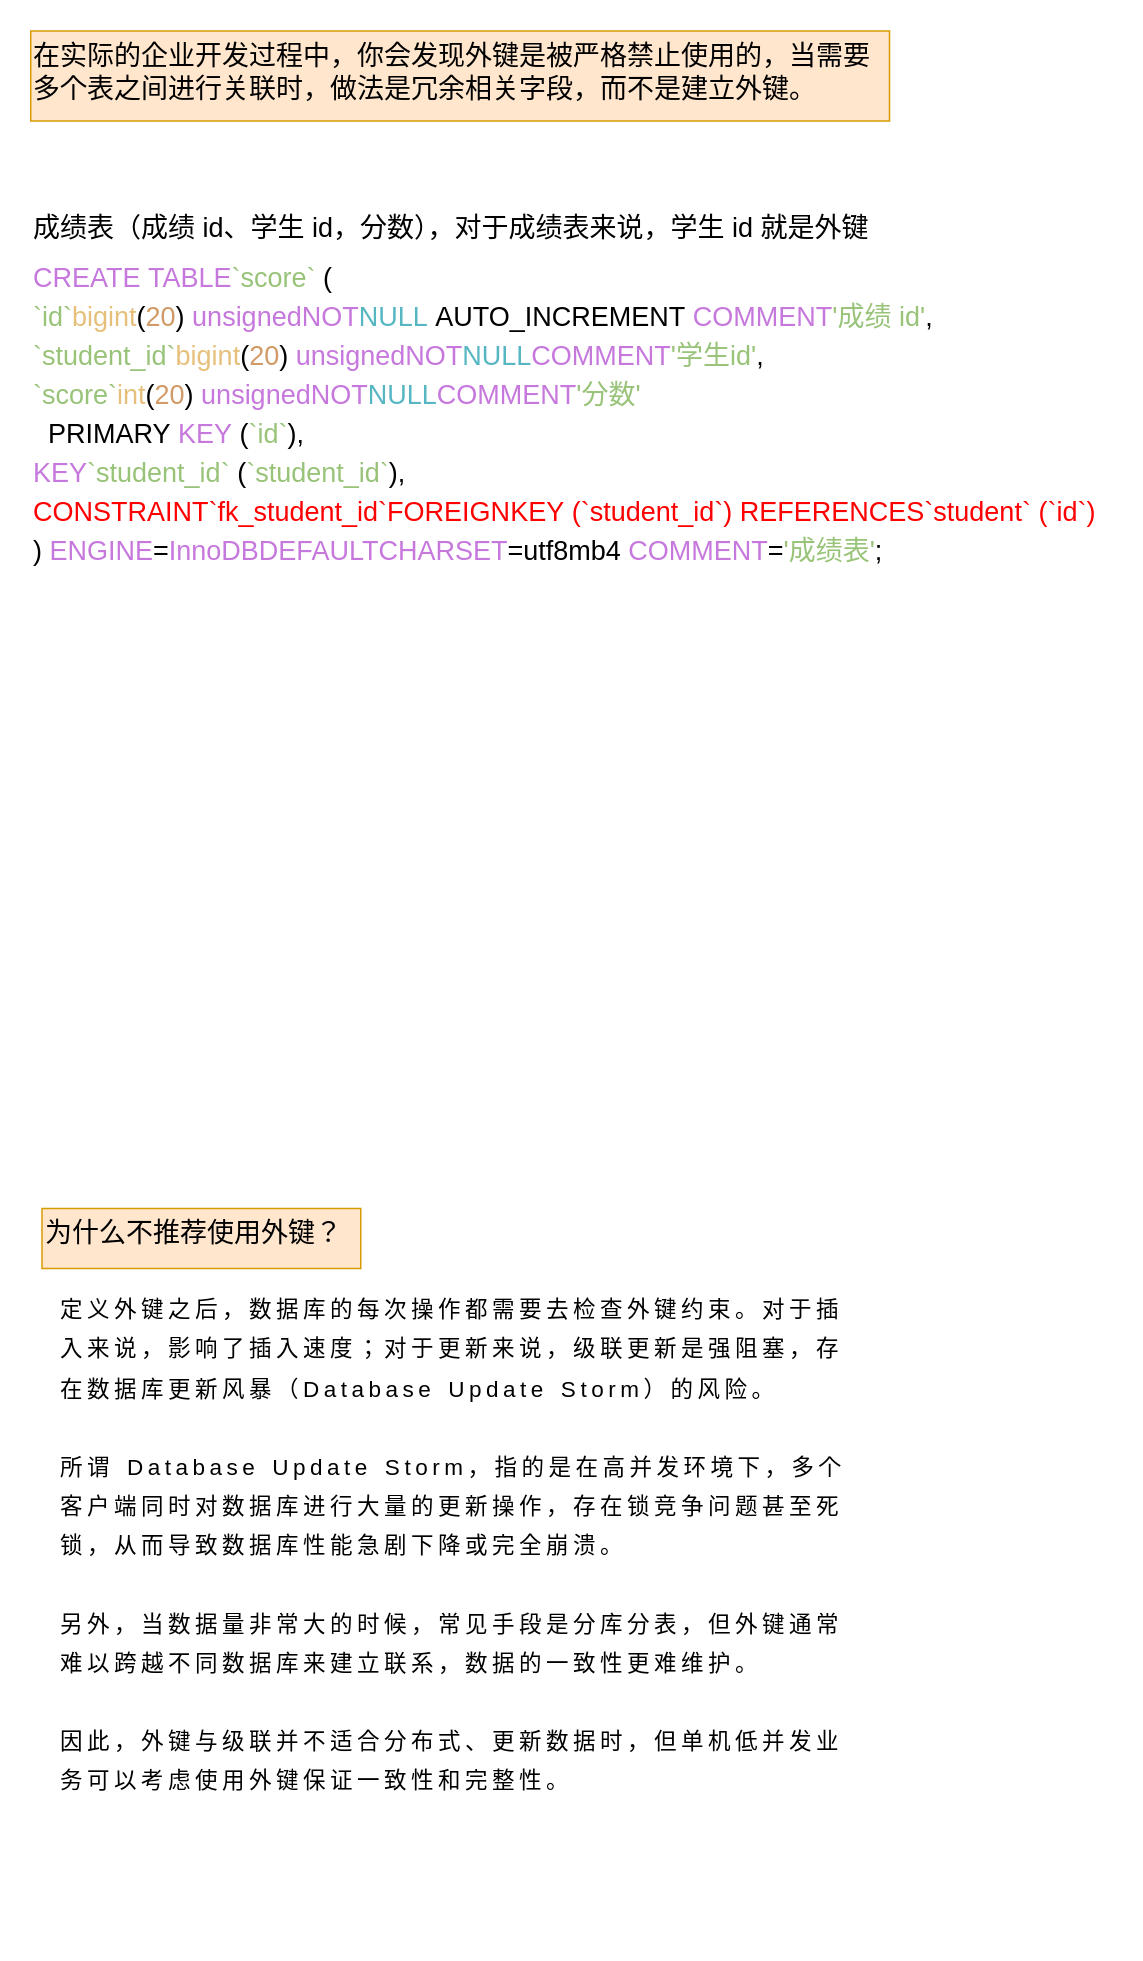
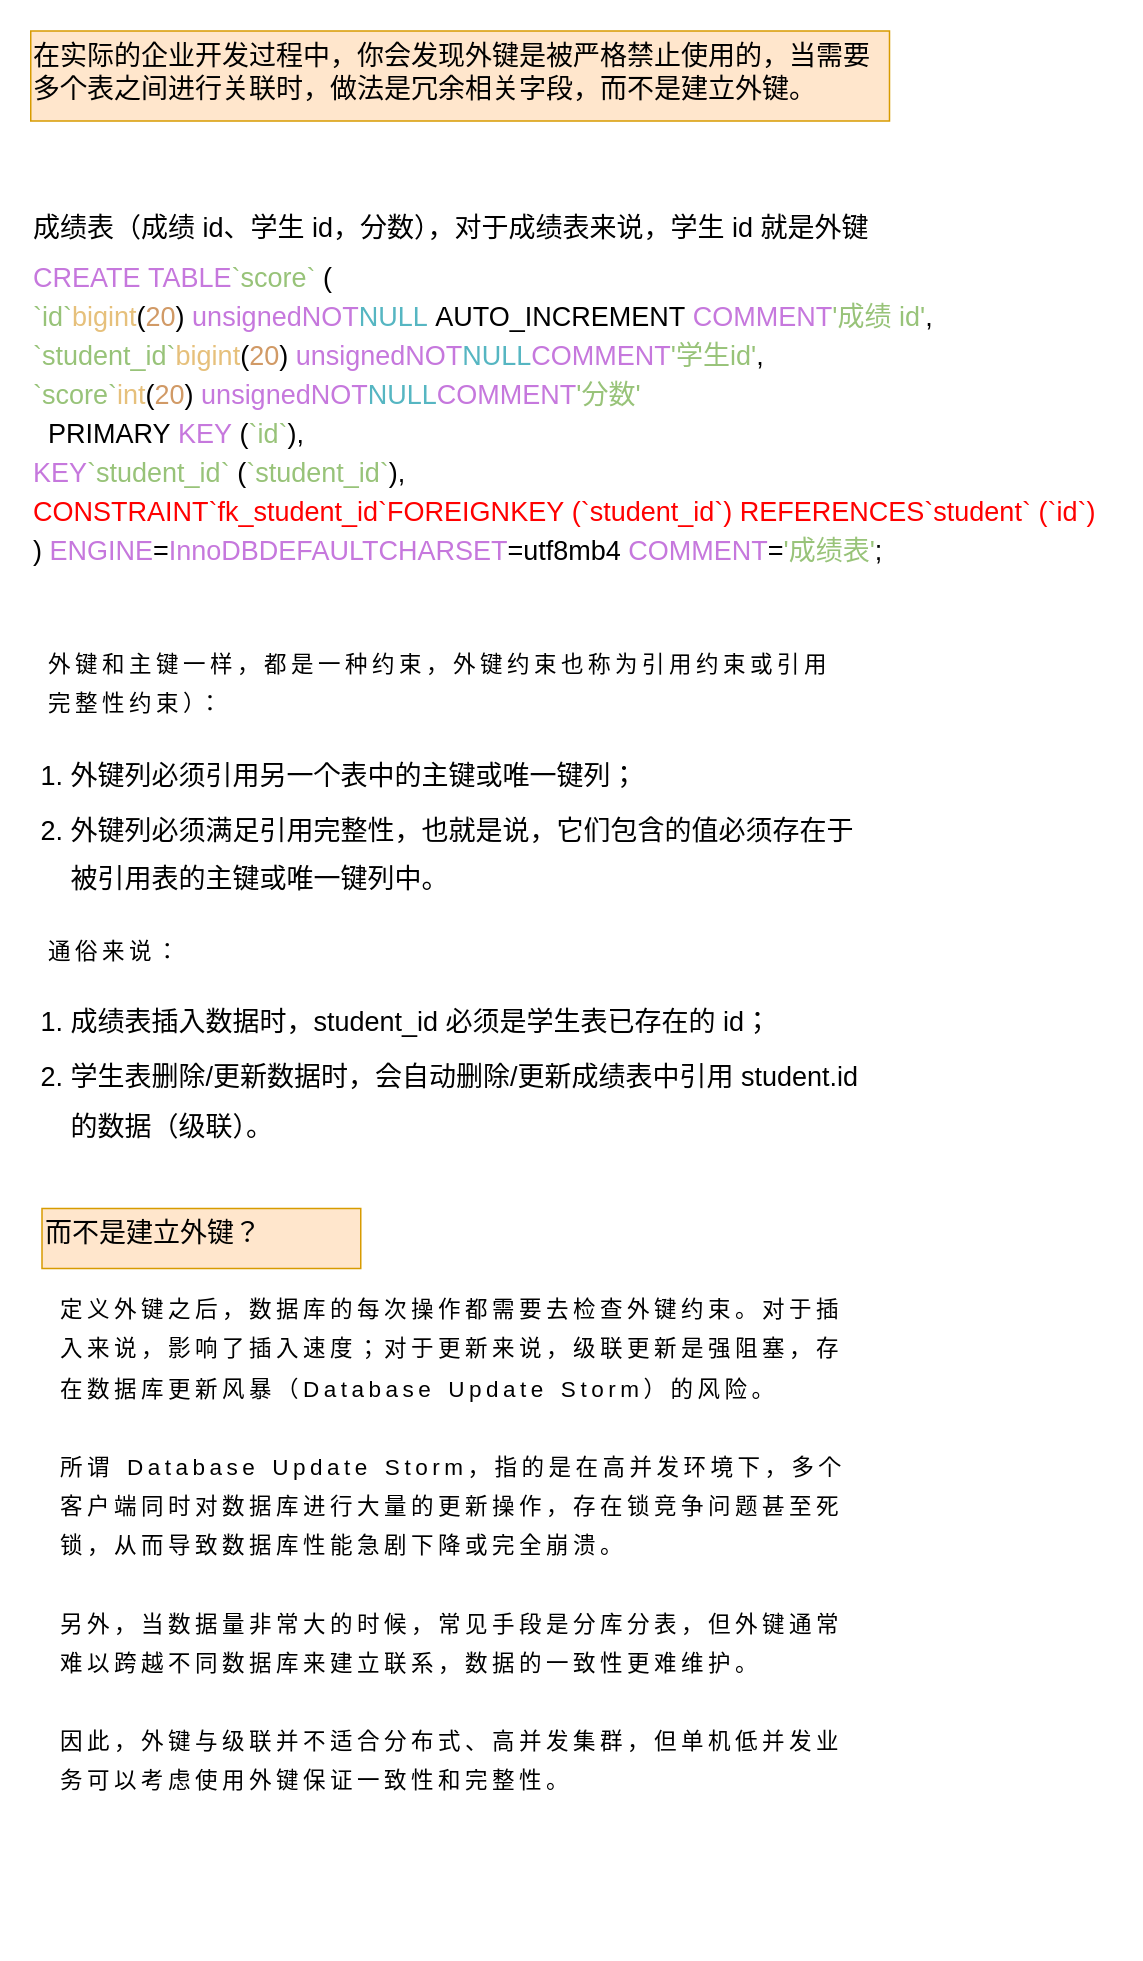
node "外键和主键一样，都是一种约束，外键约束也称为引用约束或引用完整性约束）： 外键列必须引用另一个表中的主键或唯一键列； 外键列必须满足引用完整性，也就是说，它们包含的值必须存在于被引用表的主键或唯一键列中。 通俗来说： 成绩表插入数据时，student_id 必须是学生表已存在的 id； 学生表删除/更新数据时，会自动删除/更新成绩表中引用 student.id 的数据（级联）。": added
node "为什么不推荐使用外键？": label "为什么不推荐使用外键？" -> "而不是建立外键？"
node "定义外键之后，数据库的每次操作都需要去检查外键约束。对于插入来说，影响了插入速度；对于更新来说，级联更新是强阻塞，存在数据库更新风暴（Database Update Storm）的风险。 所谓 Database Update Storm，指的是在高并发环境下，多个客户端同时对数据库进行大量的更新操作，存在锁竞争问题甚至死锁，从而导致数据库性能急剧下降或完全崩溃。 另外，当数据量非常大的时候，常见手段是分库分表，但外键通常难以跨越不同数据库来建立联系，数据的一致性更难维护。 因此，外键与级联并不适合分布式、更新数据时，但单机低并发业务可以考虑使用外键保证一致性和完整性。": label "定义外键之后，数据库的每次操作都需要去检查外键约束。对于插入来说，影响了插入速度；对于更新来说，级联更新是强阻塞，存在数据库更新风暴（Database Update Storm）的风险。 所谓 Database Update Storm，指的是在高并发环境下，多个客户端同时对数据库进行大量的更新操作，存在锁竞争问题甚至死锁，从而导致数据库性能急剧下降或完全崩溃。 另外，当数据量非常大的时候，常见手段是分库分表，但外键通常难以跨越不同数据库来建立联系，数据的一致性更难维护。 因此，外键与级联并不适合分布式、更新数据时，但单机低并发业务可以考虑使用外键保证一致性和完整性。" -> "定义外键之后，数据库的每次操作都需要去检查外键约束。对于插入来说，影响了插入速度；对于更新来说，级联更新是强阻塞，存在数据库更新风暴（Database Update Storm）的风险。 所谓 Database Update Storm，指的是在高并发环境下，多个客户端同时对数据库进行大量的更新操作，存在锁竞争问题甚至死锁，从而导致数据库性能急剧下降或完全崩溃。 另外，当数据量非常大的时候，常见手段是分库分表，但外键通常难以跨越不同数据库来建立联系，数据的一致性更难维护。 因此，外键与级联并不适合分布式、高并发集群，但单机低并发业务可以考虑使用外键保证一致性和完整性。"
